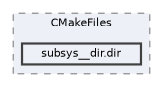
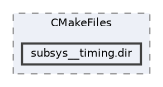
node "subsys__dir.dir": label "subsys__dir.dir" -> "subsys__timing.dir"
